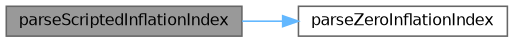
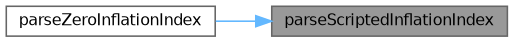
edge "parseScriptedInflationIndex" -> "parseZeroInflationIndex": reversed
